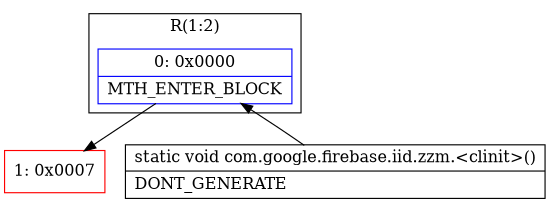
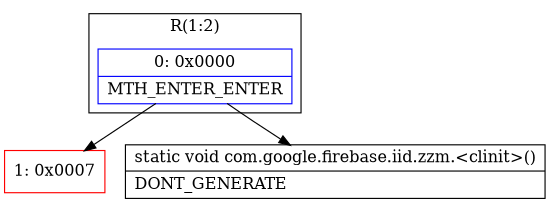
node "0: 0x0000": text "MTH_ENTER_BLOCK" -> "MTH_ENTER_ENTER"
edge "static void com.google.firebase.iid.zzm.<clinit>()" -> "0: 0x0000": reversed
